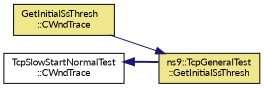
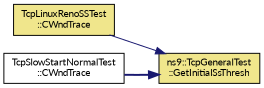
node "GetInitialSsThresh ::CWndTrace": label "GetInitialSsThresh ::CWndTrace" -> "TcpLinuxRenoSSTest ::CWndTrace"
edge "ns9::TcpGeneralTest ::GetInitialSsThresh" -> "TcpSlowStartNormalTest ::CWndTrace": reversed
